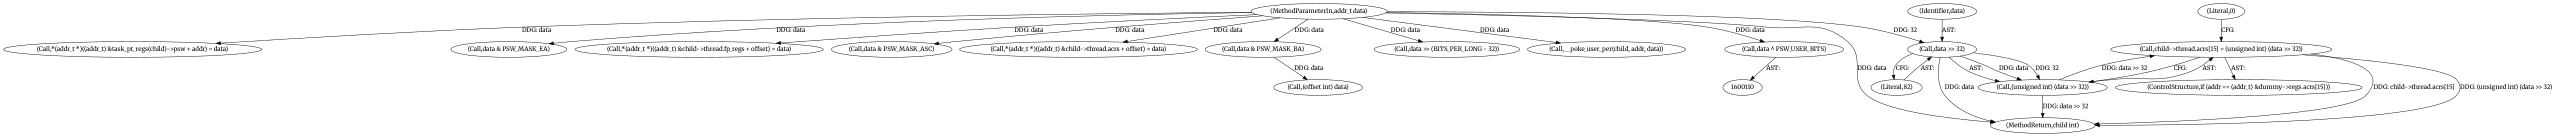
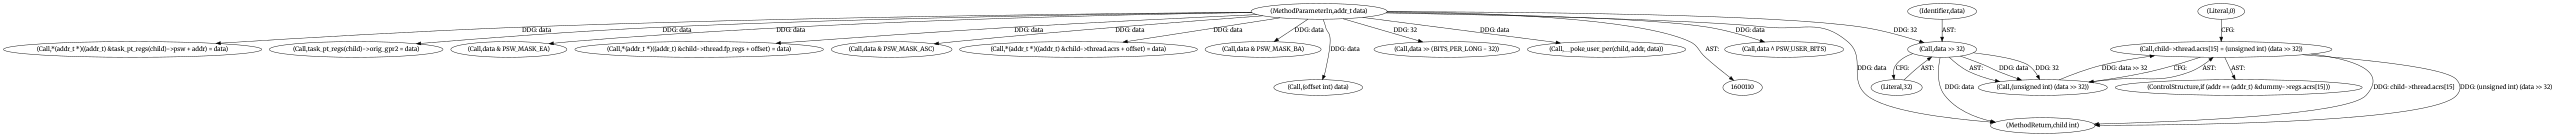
edge "(MethodParameterIn,addr_t data)" -> "(Call,data >> (BITS_PER_LONG - 32))": label "DDG: data" -> "DDG: 32"
node "(Call,task_pt_regs(child)->orig_gpr2 = data)": added
edge "(Call,data & PSW_MASK_BA)" -> "(Call,(offset int) data)": now "(MethodParameterIn,addr_t data)" -> "(Call,(offset int) data)"
edge "(Call,data ^ PSW_USER_BITS)" -> "1600110": now "(MethodParameterIn,addr_t data)" -> "1600110"
node "(Literal,82)": label "(Literal,82)" -> "(Literal,32)"
edge "(Call,(unsigned int) (data >> 32))" -> "(MethodReturn,child int)": removed, label "DDG: data >> 32"
